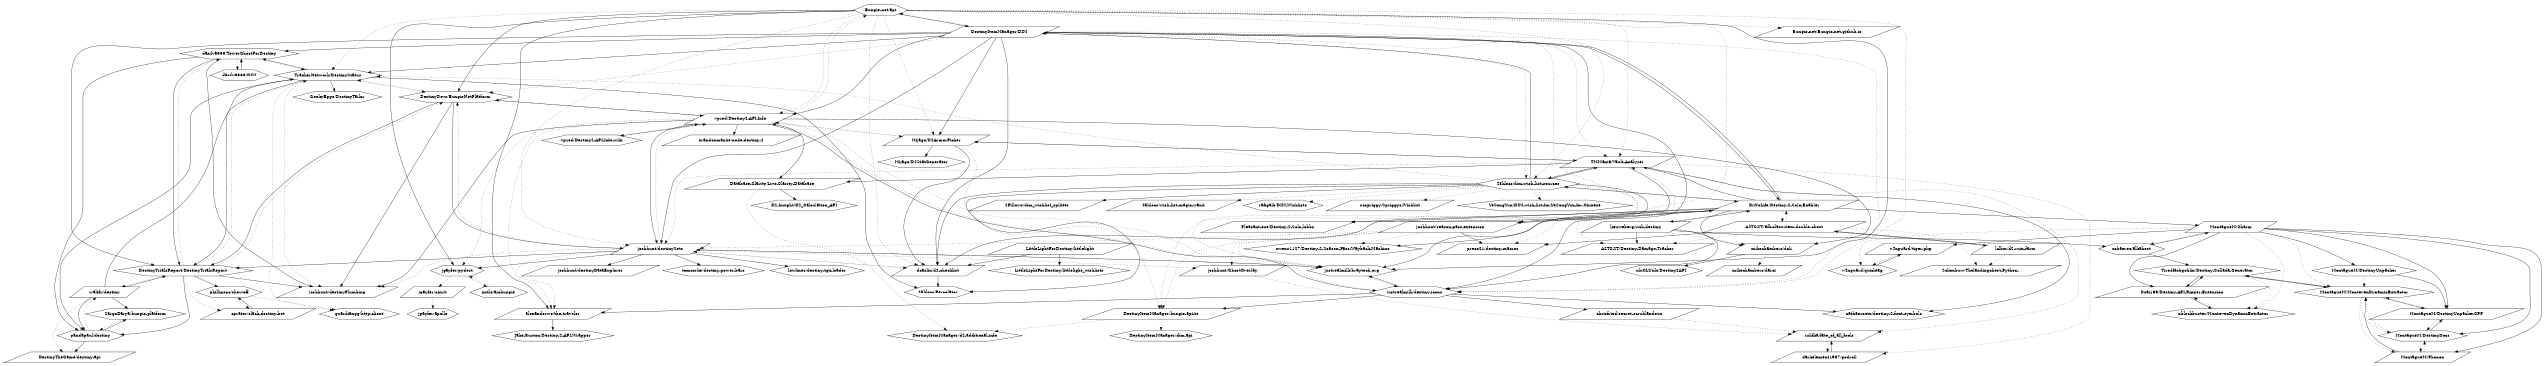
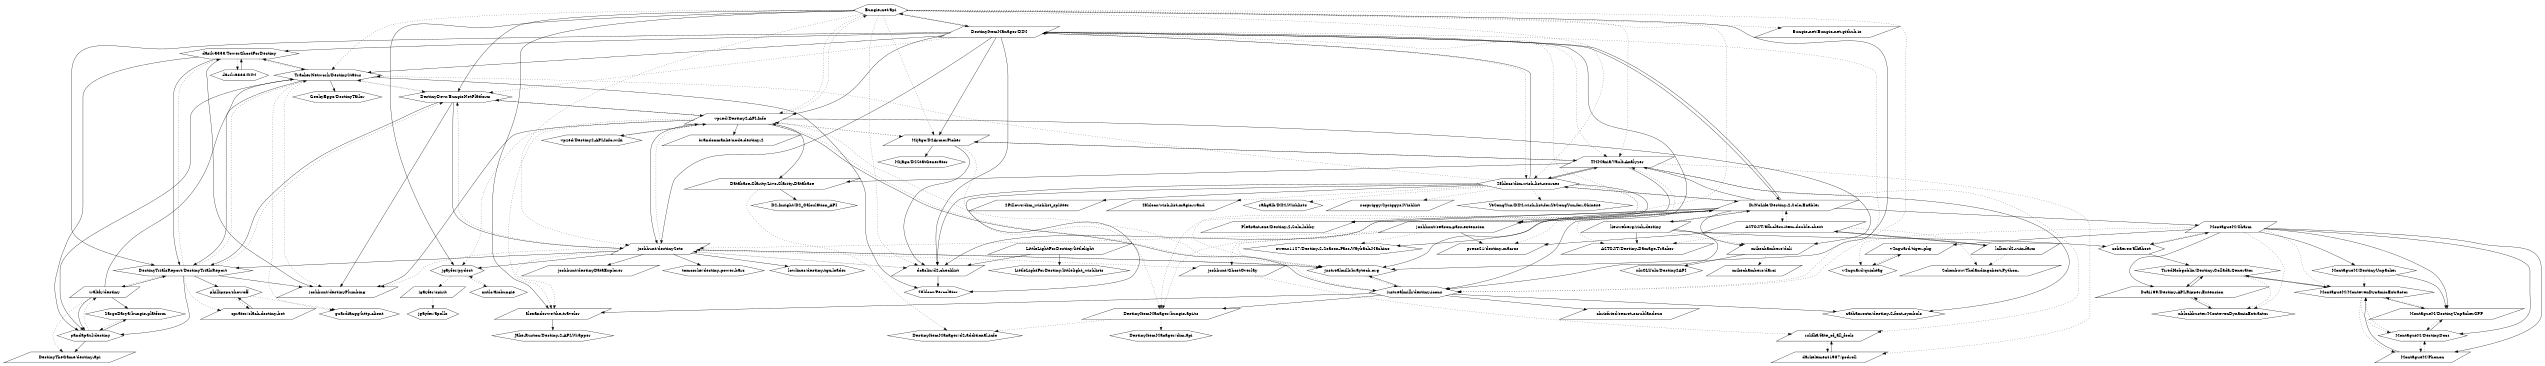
edge "TMMania/Vault-Analyzer" -> "joshhunt/destinySets": removed
edge "chrisfried/secret-scrublandeux" -> "rslifka/fate_of_all_fools": removed
